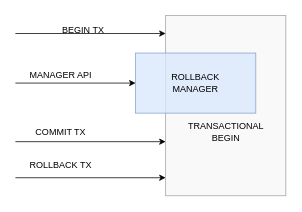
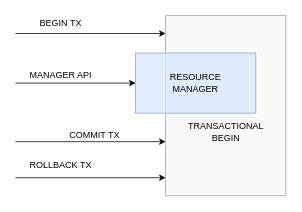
node "BEGIN TX": moved (83, 30) -> (60, 23)
node "ROLLBACK MANAGER": label "ROLLBACK MANAGER" -> "RESOURCE MANAGER"
node "COMMIT TX": moved (60, 132) -> (94, 135)
